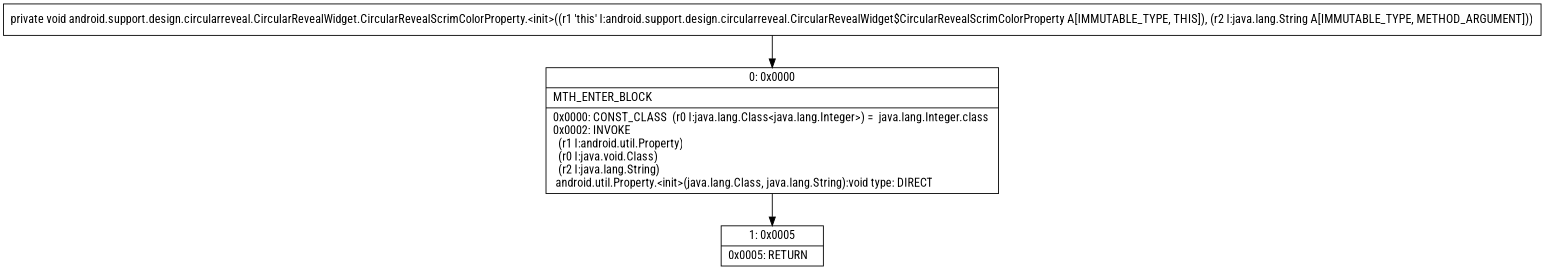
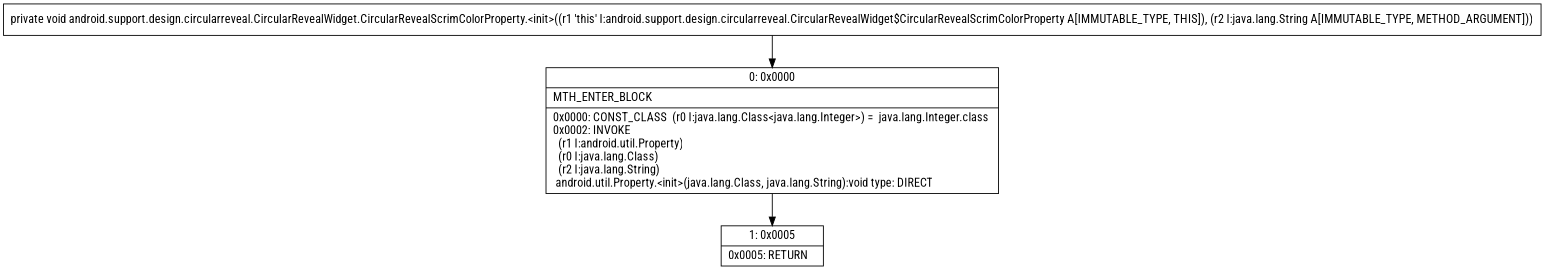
node "0: 0x0000": text "(r0 I:java.void.Class)" -> "(r0 I:java.lang.Class)"
